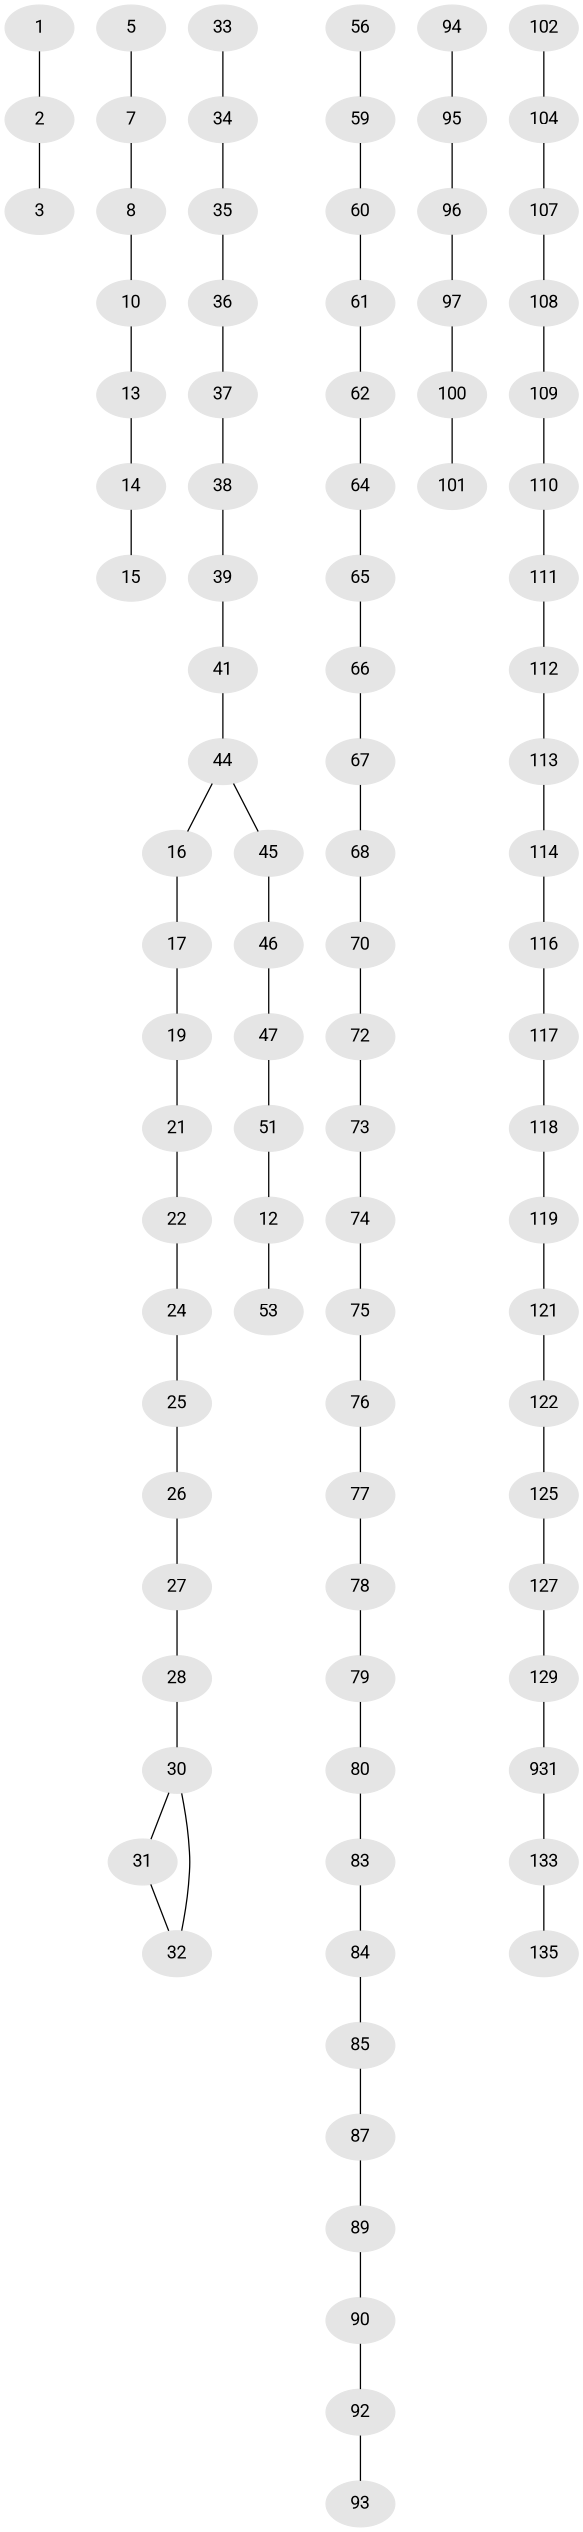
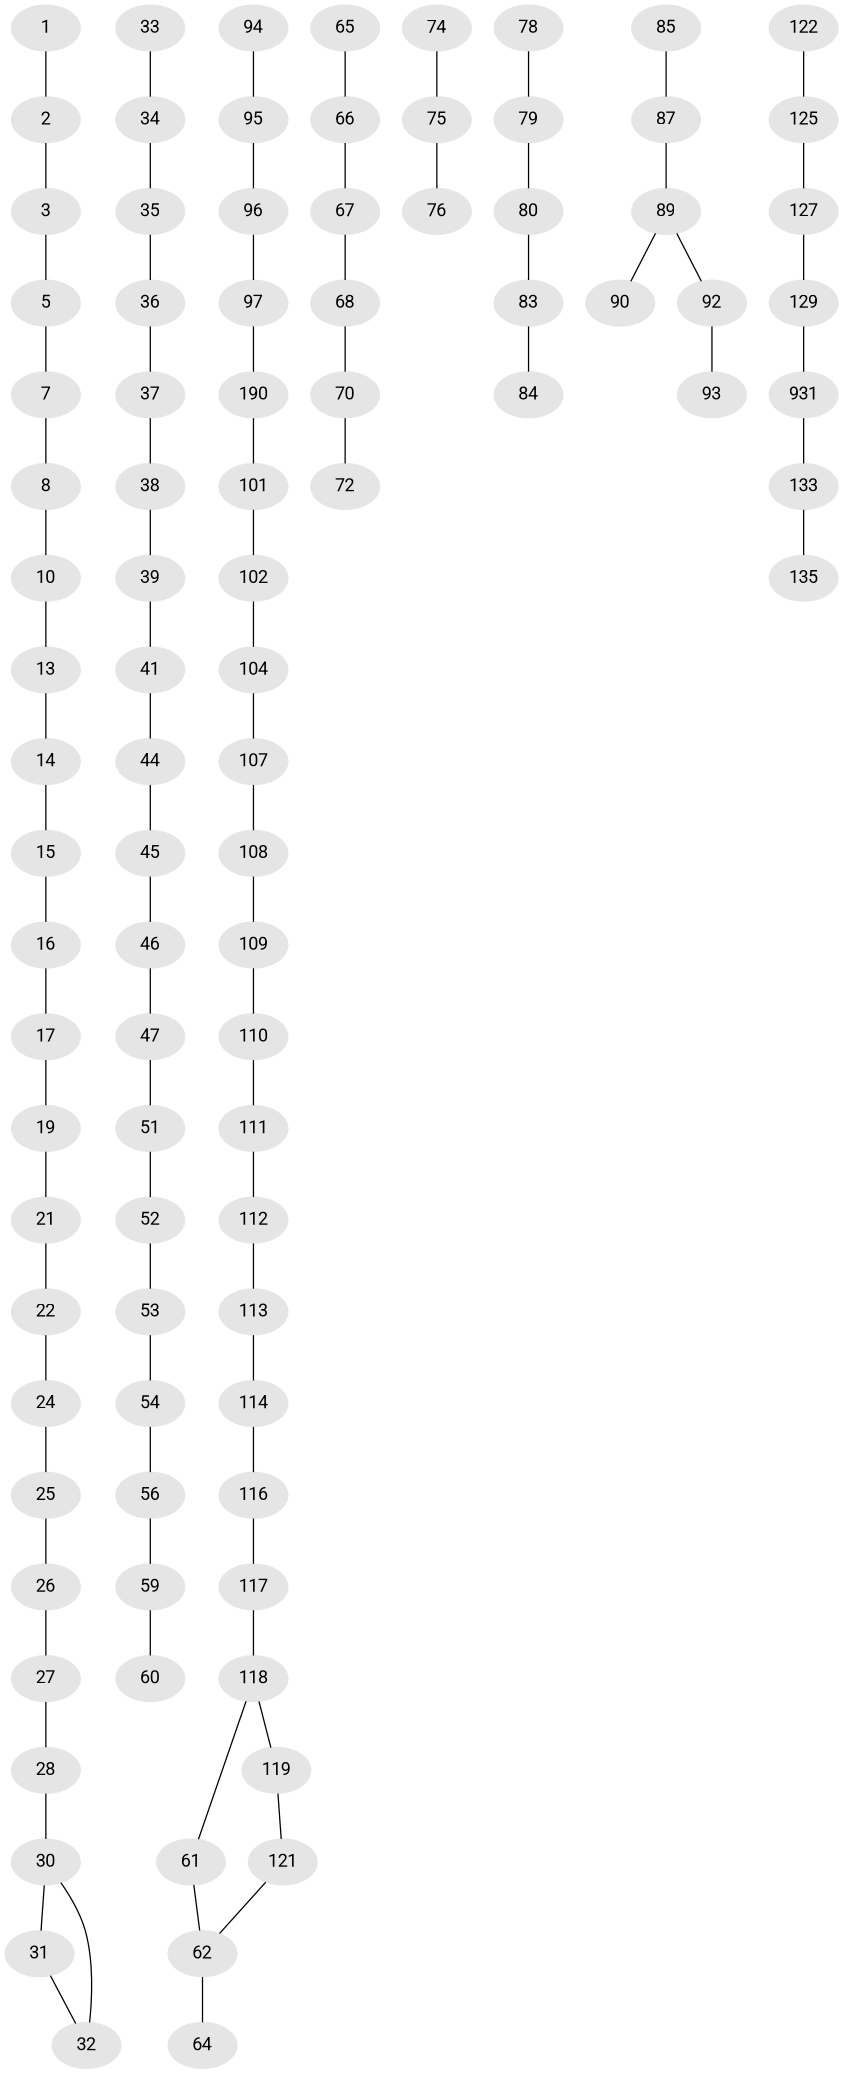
edge "3" -- "5": added
edge "60" -- "61": now "118" -- "61"
node "100": label "100" -> "190"
edge "101" -- "102": added
edge "64" -- "65": removed
edge "44" -- "16": now "15" -- "16"
node "73": removed
node "12": label "12" -> "52"
edge "121" -- "122": now "121" -- "62"
node "54": added
node "77": removed
edge "84" -- "85": removed
edge "90" -- "92": now "89" -- "92"
